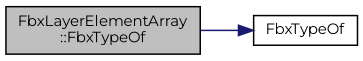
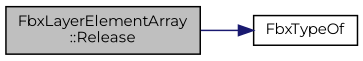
node "FbxLayerElementArray ::FbxTypeOf": label "FbxLayerElementArray ::FbxTypeOf" -> "FbxLayerElementArray ::Release"
